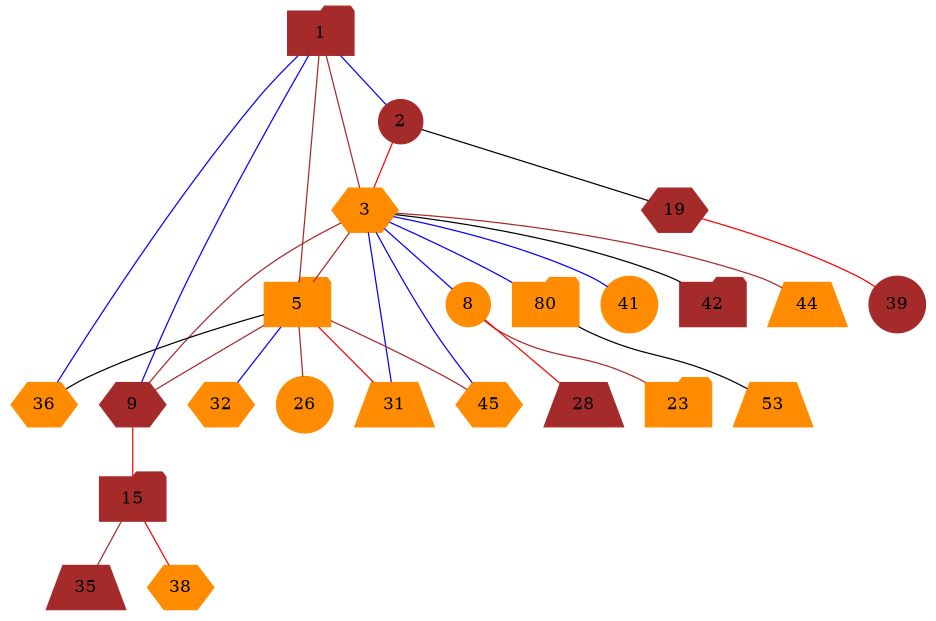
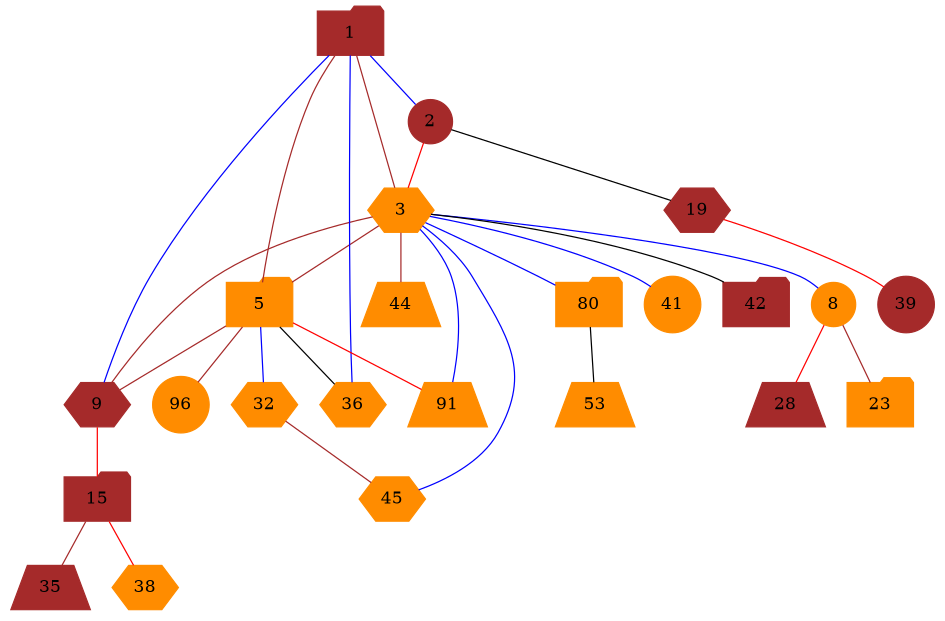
edge "5" -- "45": now "32" -- "45"
node "26": label "26" -> "96"
node "31": label "31" -> "91"
